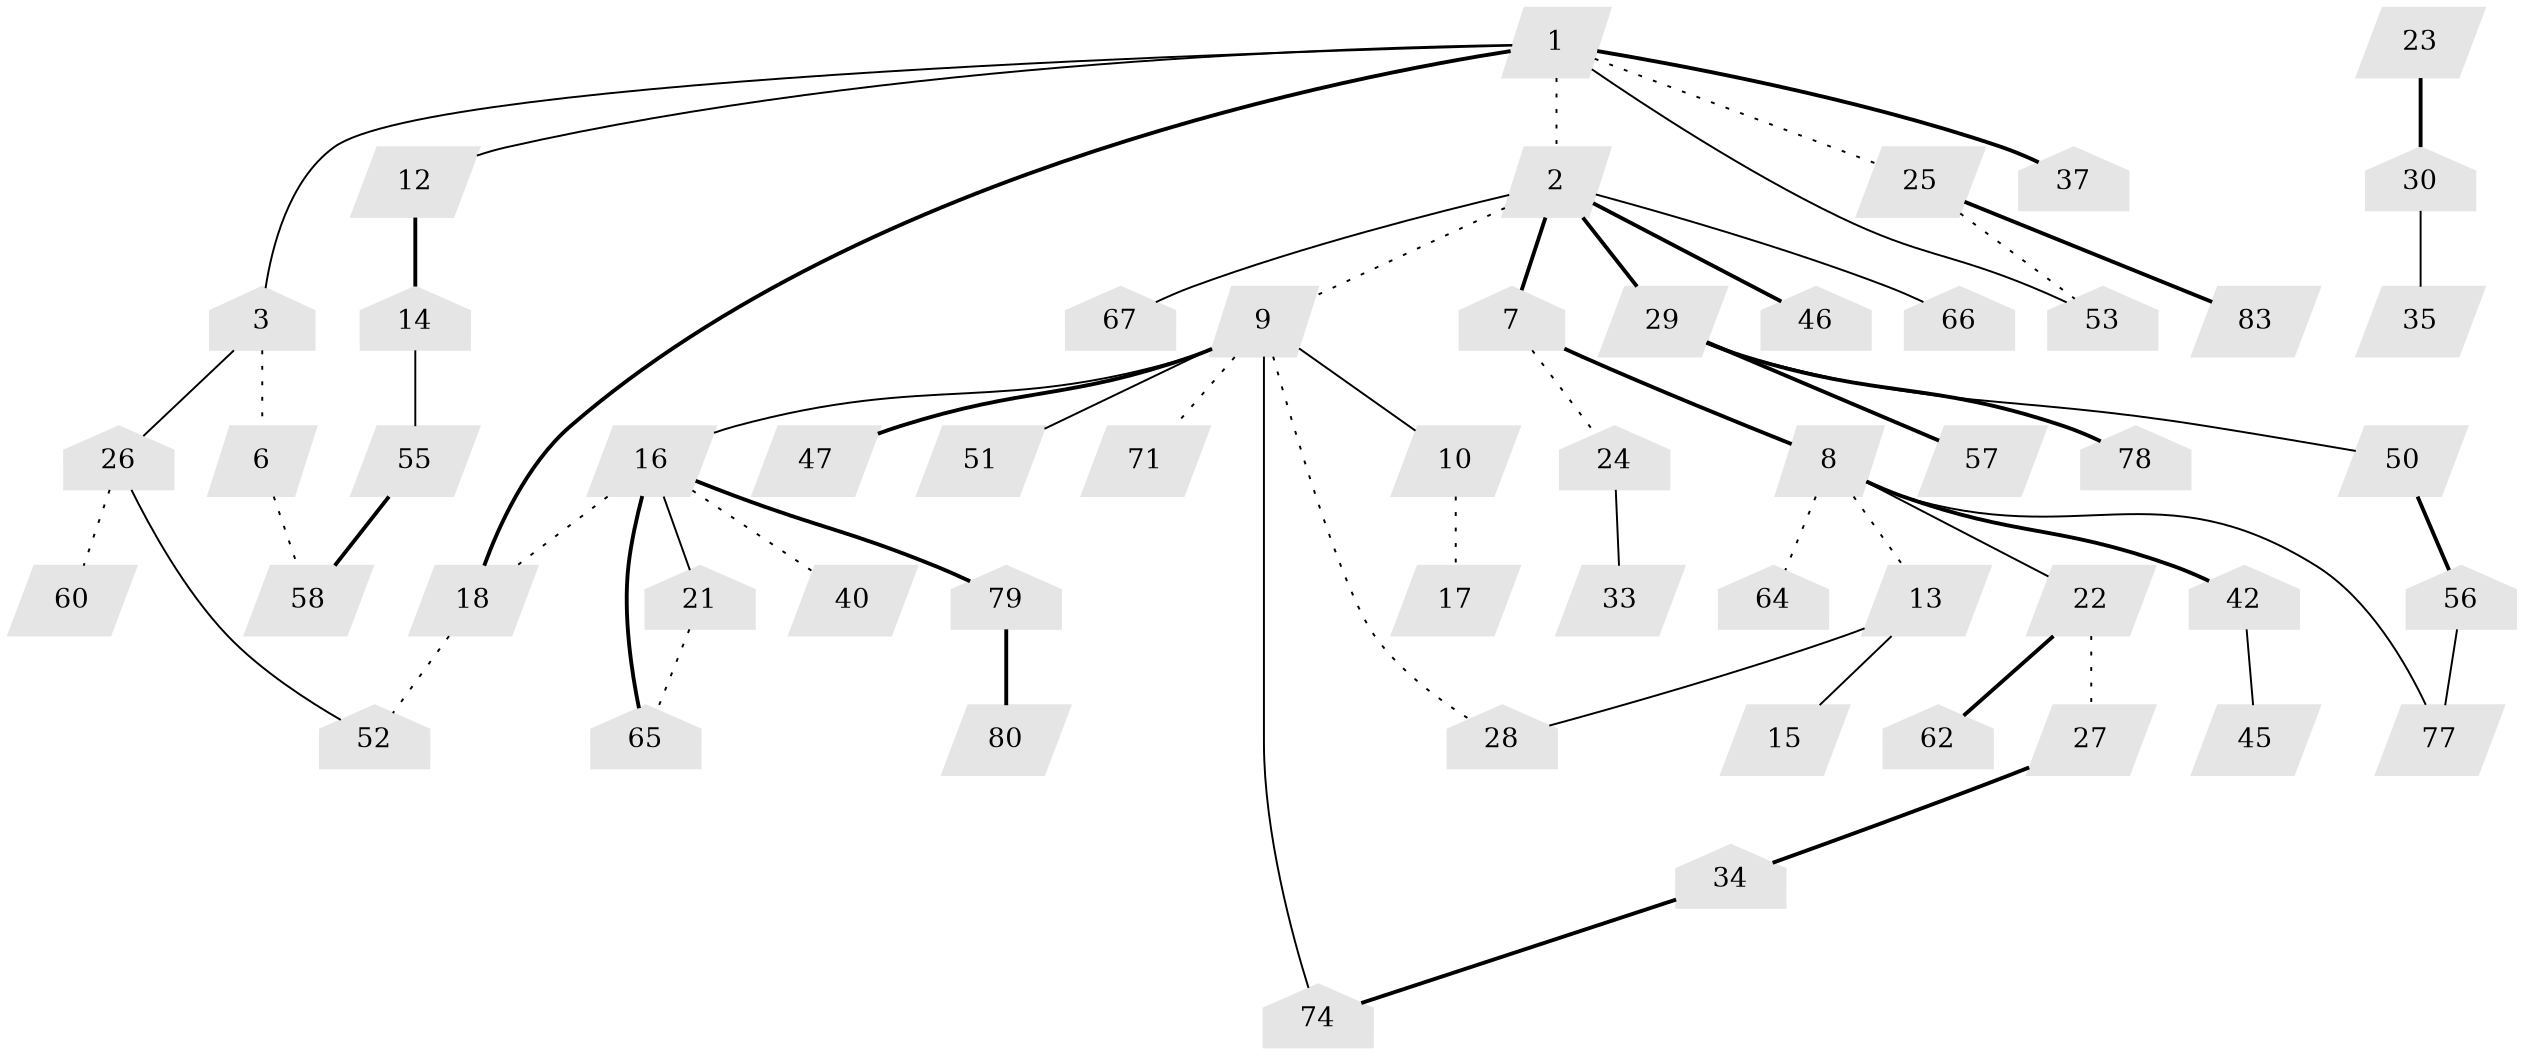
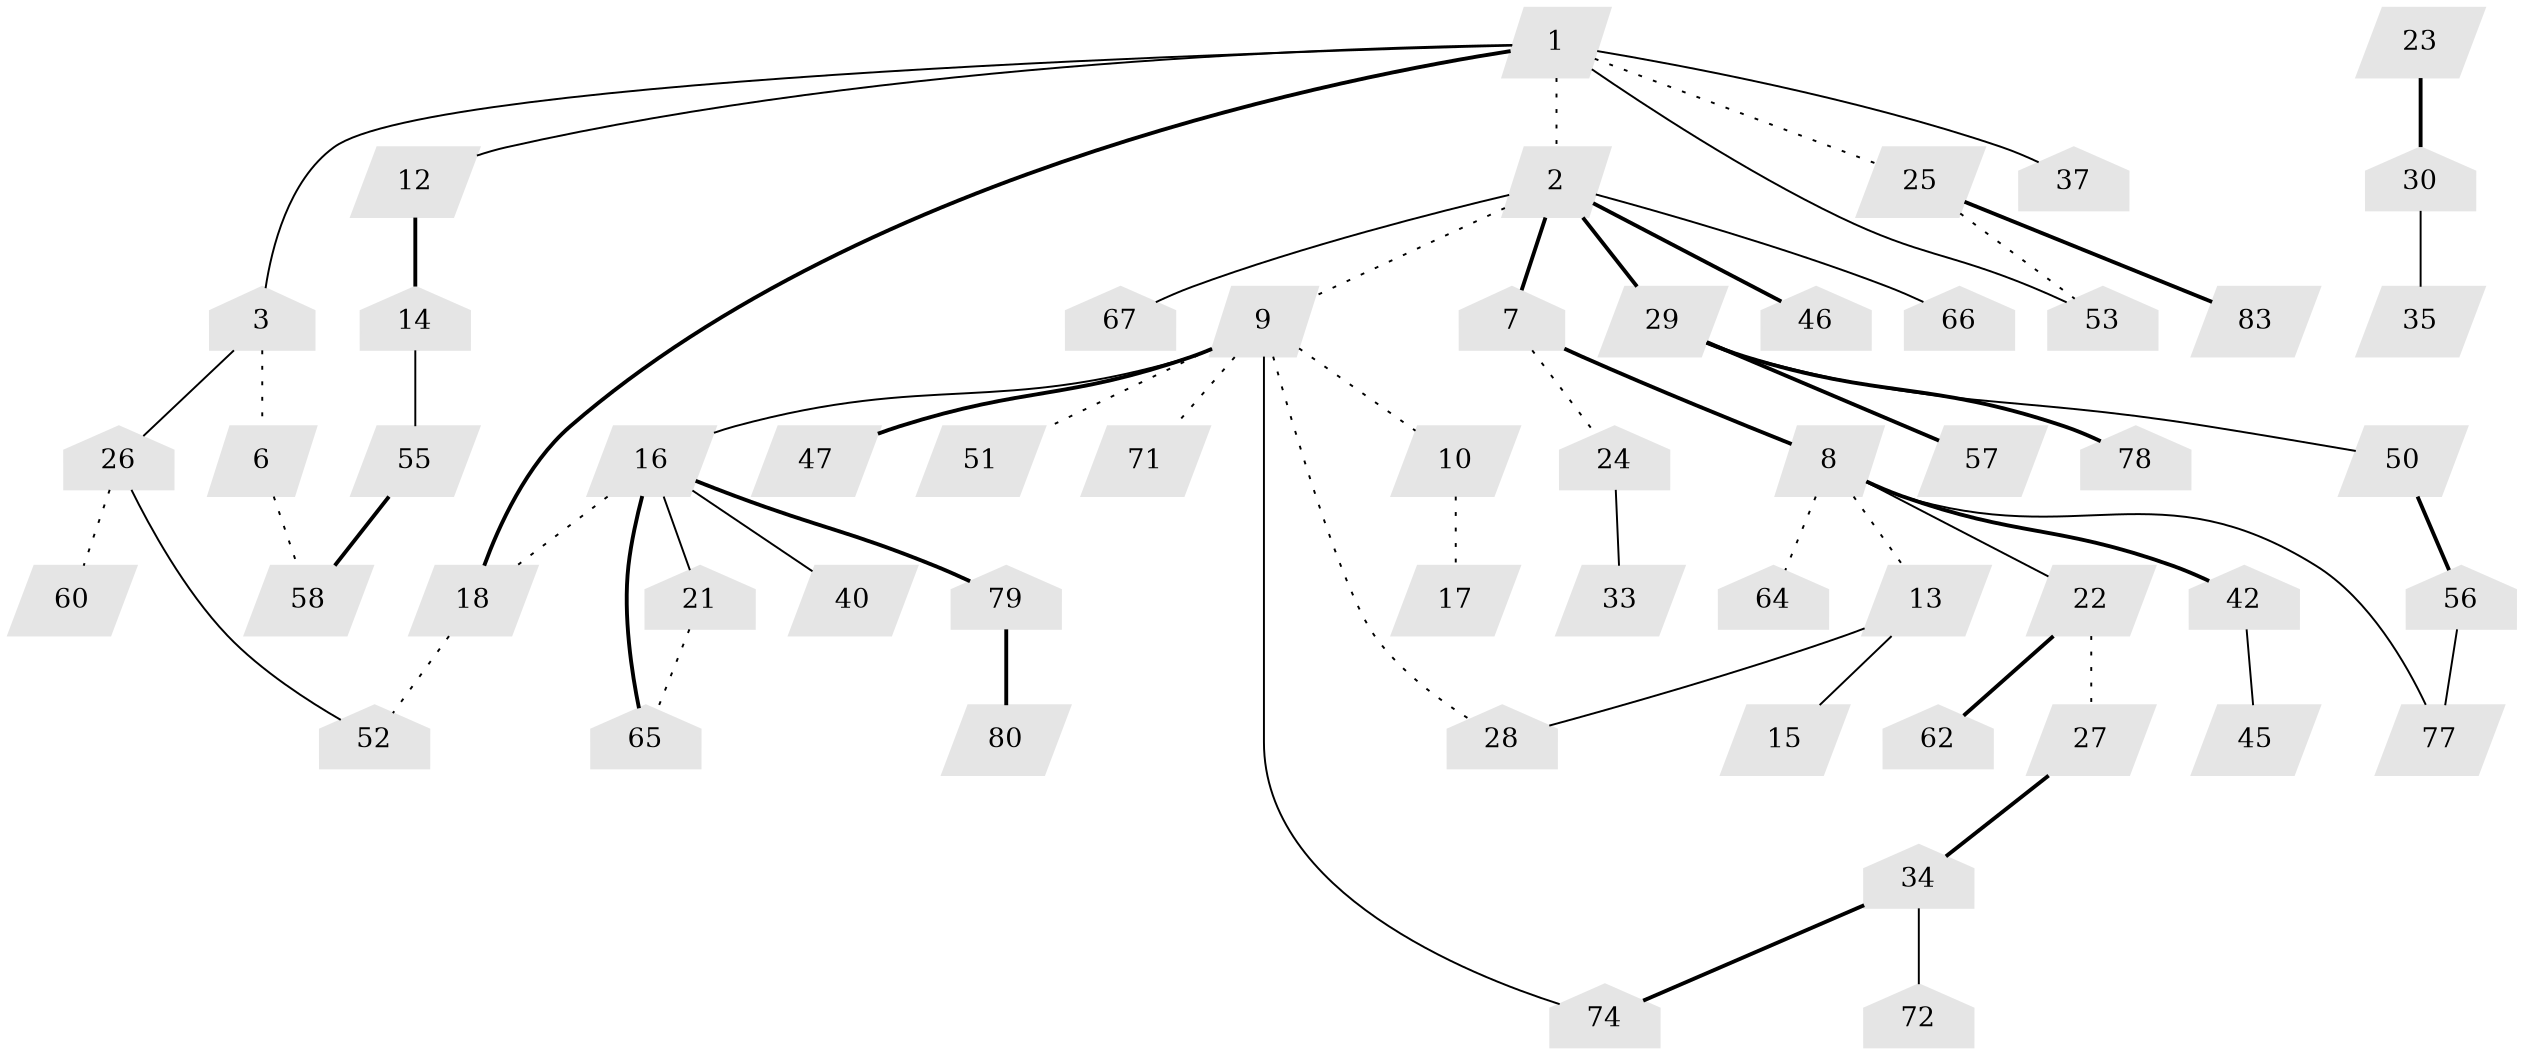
edge "1" -- "37": style bold -> solid
edge "9" -- "51": style solid -> dotted
edge "9" -- "10": style solid -> dotted
edge "16" -- "40": style dotted -> solid
node "72": added
